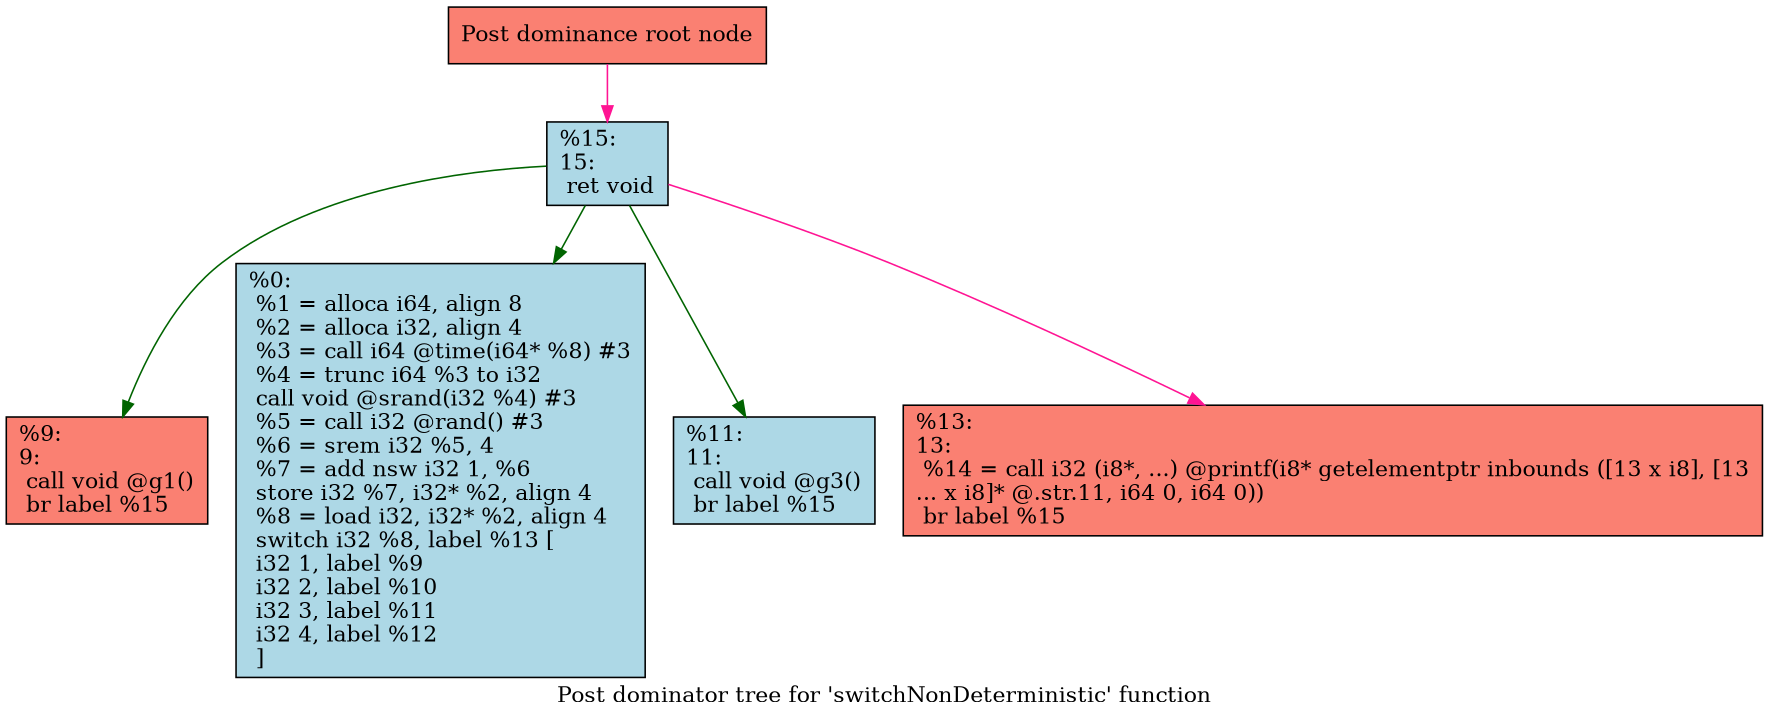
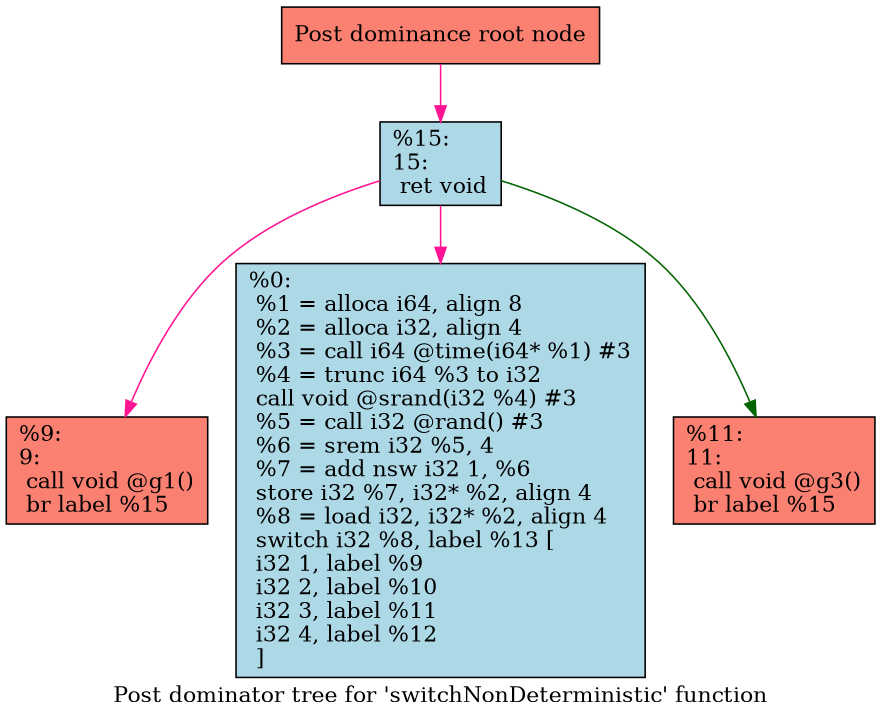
edge "%15:" -> "%9:": color darkgreen -> deeppink
edge "%15:" -> "%0:": color darkgreen -> deeppink
node "%0:": text "%3 = call i64 @time(i64* %8) #3" -> "%3 = call i64 @time(i64* %1) #3"
node "%11:": fillcolor lightblue -> salmon
node "%13:": removed
